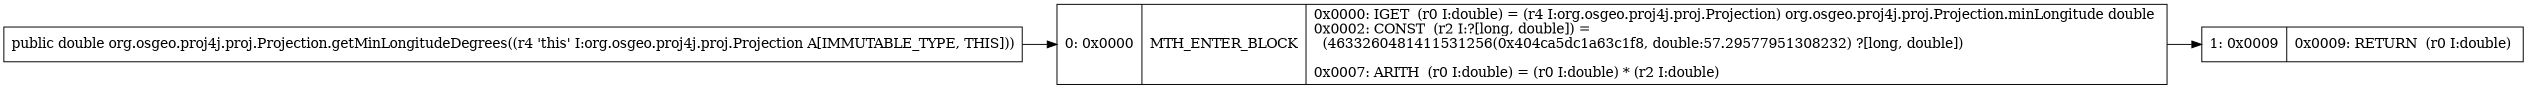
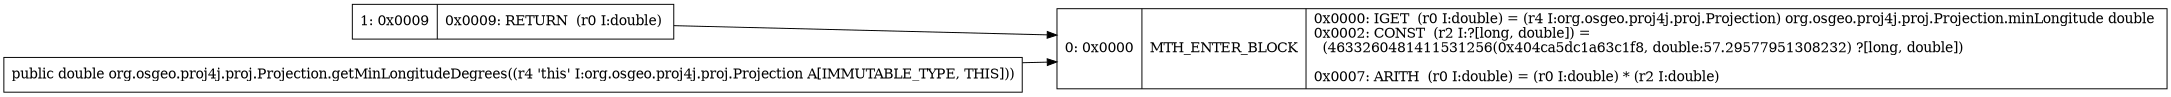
edge "0: 0x0000" -> "1: 0x0009": reversed
